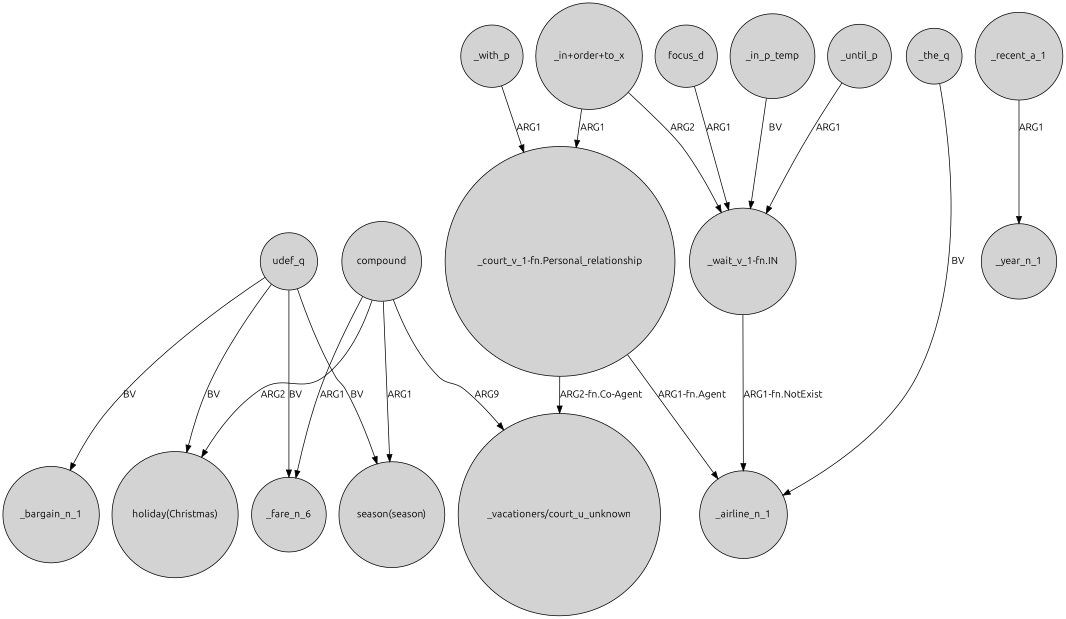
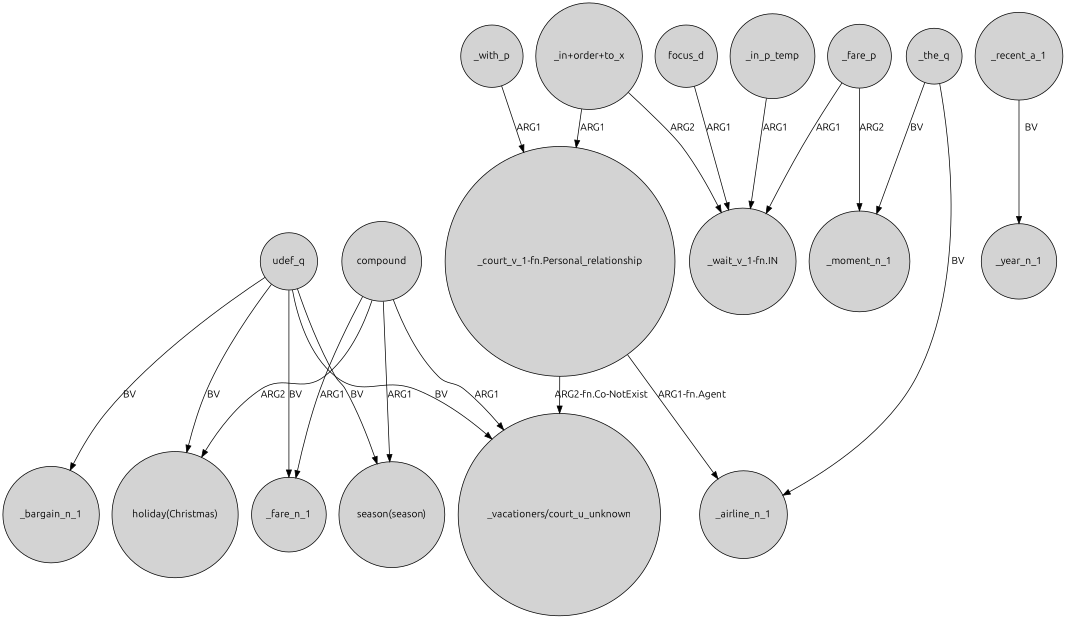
node "_until_p": label "_until_p" -> "_fare_p"
edge "_in_p_temp" -> "_wait_v_1-fn.IN": label "BV" -> "ARG1"
edge "_recent_a_1" -> "_year_n_1": label "ARG1" -> "BV"
node "_moment_n_1": added
edge "udef_q" -> "_vacationers/court_u_unknown": added, label "BV"
edge "_wait_v_1-fn.IN" -> "_airline_n_1": removed, label "ARG1-fn.NotExist"
edge "compound" -> "_vacationers/court_u_unknown": label "ARG9" -> "ARG1"
edge "_court_v_1-fn.Personal_relationship" -> "_vacationers/court_u_unknown": label "ARG2-fn.Co-Agent" -> "ARG2-fn.Co-NotExist"
node "_fare_n_6": label "_fare_n_6" -> "_fare_n_1"
